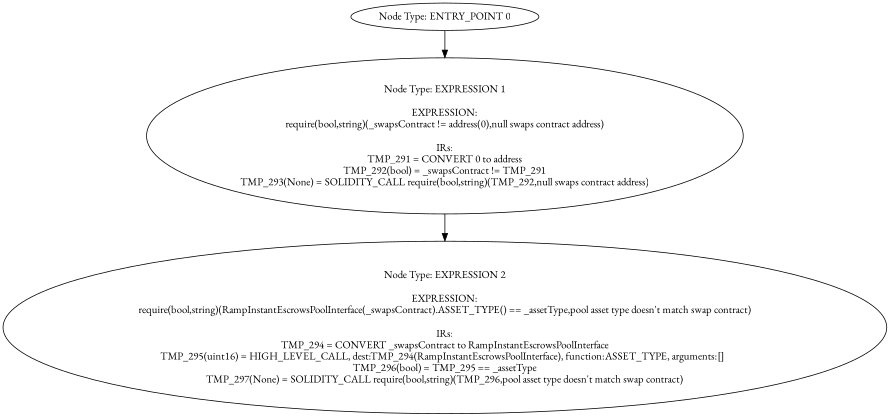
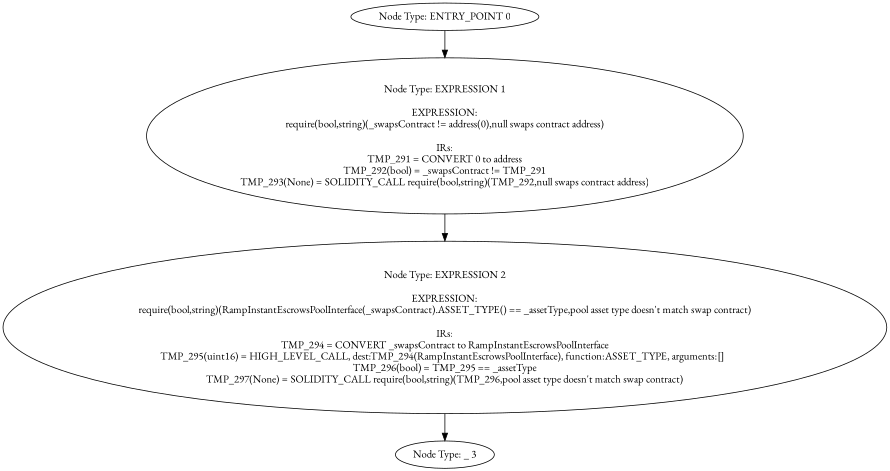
node "Node Type: _ 3": added
